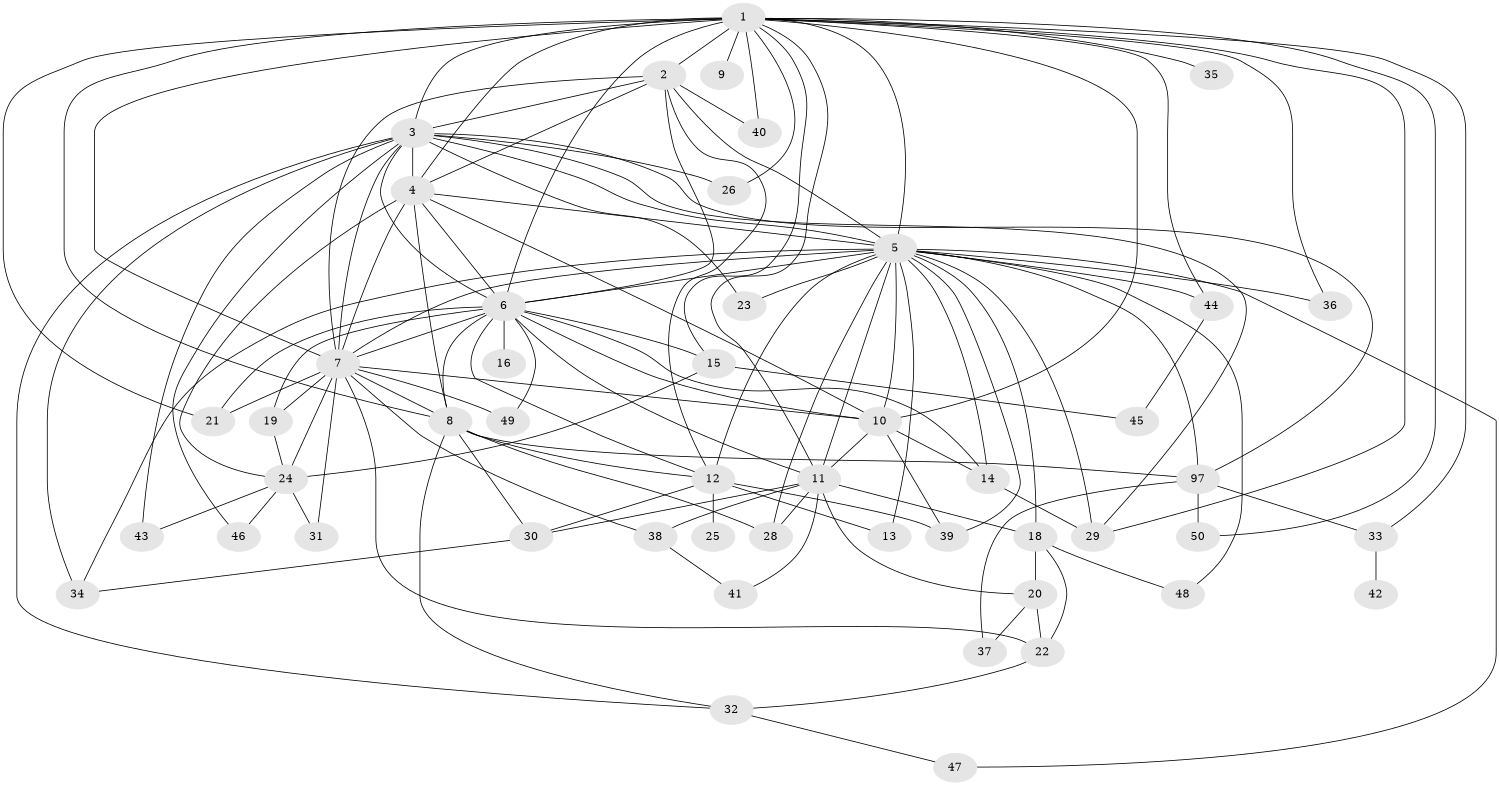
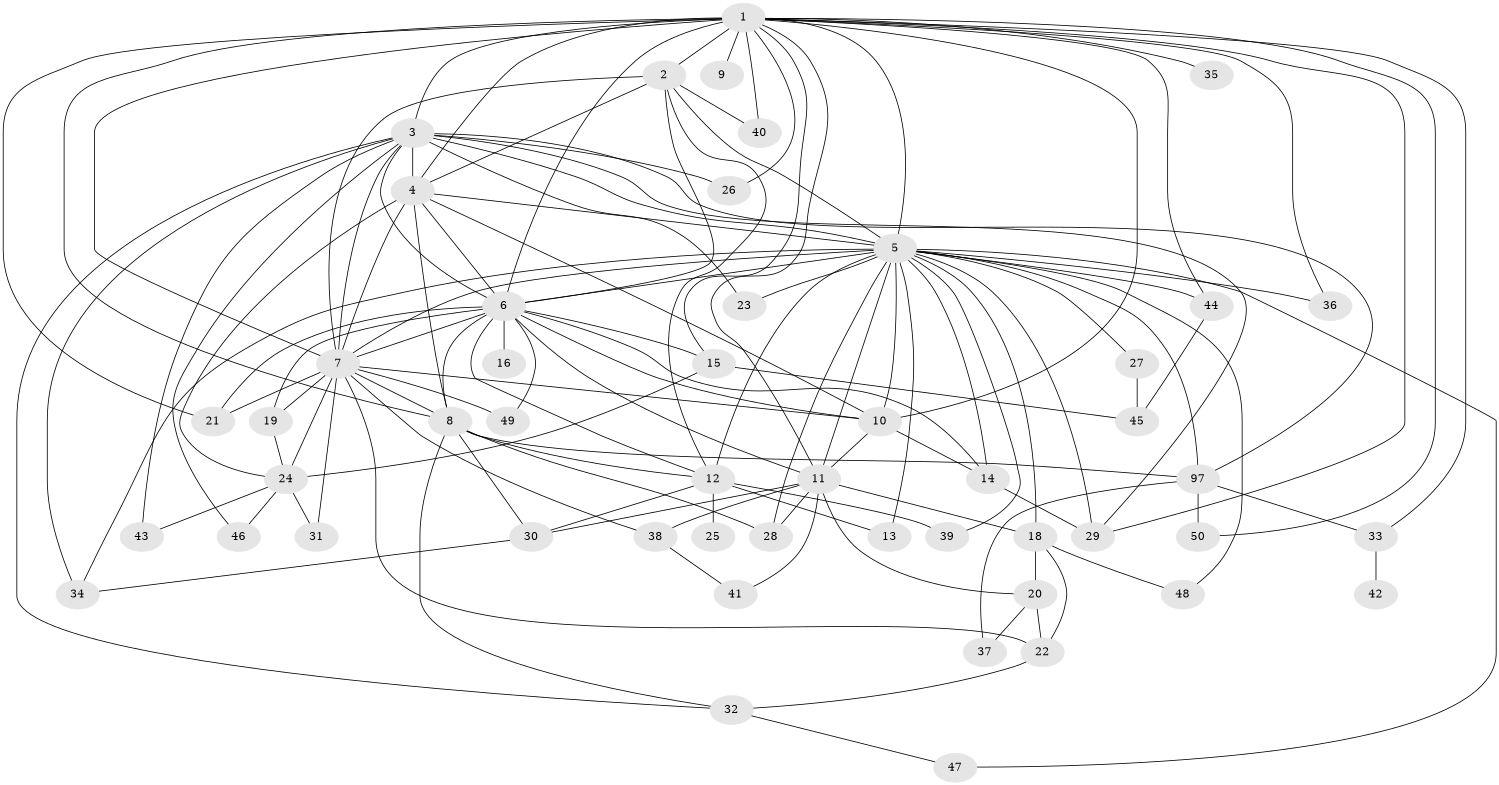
edge "2" -- "3": removed
node "27": added
edge "10" -- "39": removed
